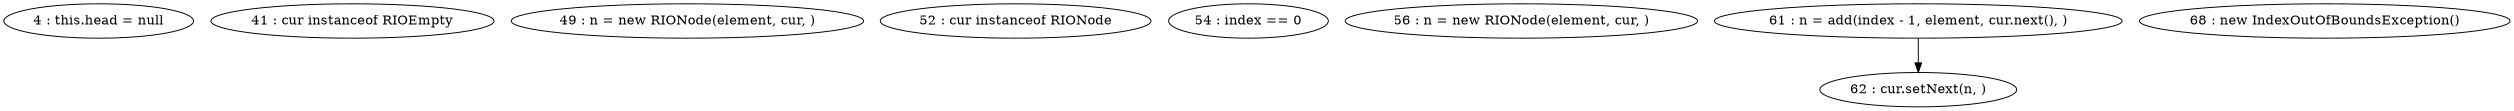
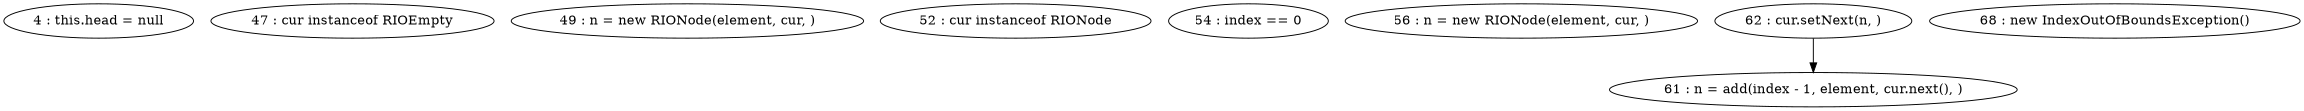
node "41 : cur instanceof RIOEmpty": label "41 : cur instanceof RIOEmpty" -> "47 : cur instanceof RIOEmpty"
edge "61 : n = add(index - 1, element, cur.next(), )" -> "62 : cur.setNext(n, )": reversed
